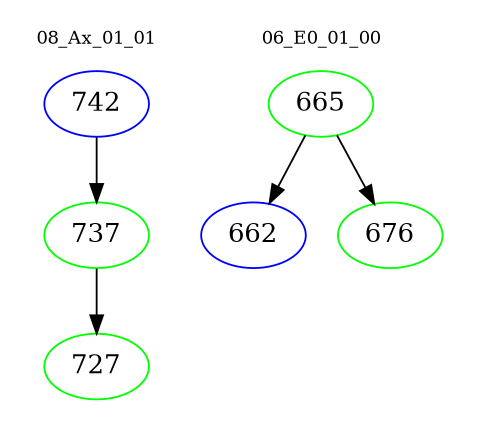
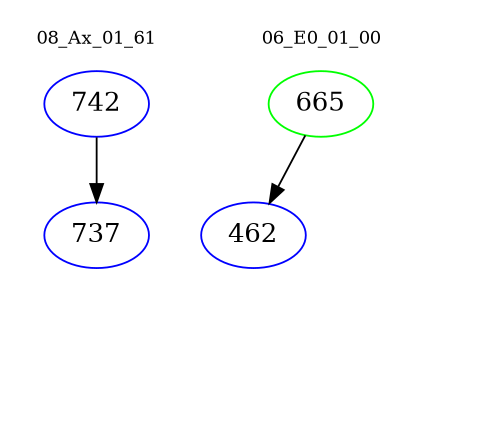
cluster "08_Ax_01_01": label "08_Ax_01_01" -> "08_Ax_01_61"
node "737": color green -> blue
node "662": label "662" -> "462"
node "676": removed
node "727": removed
